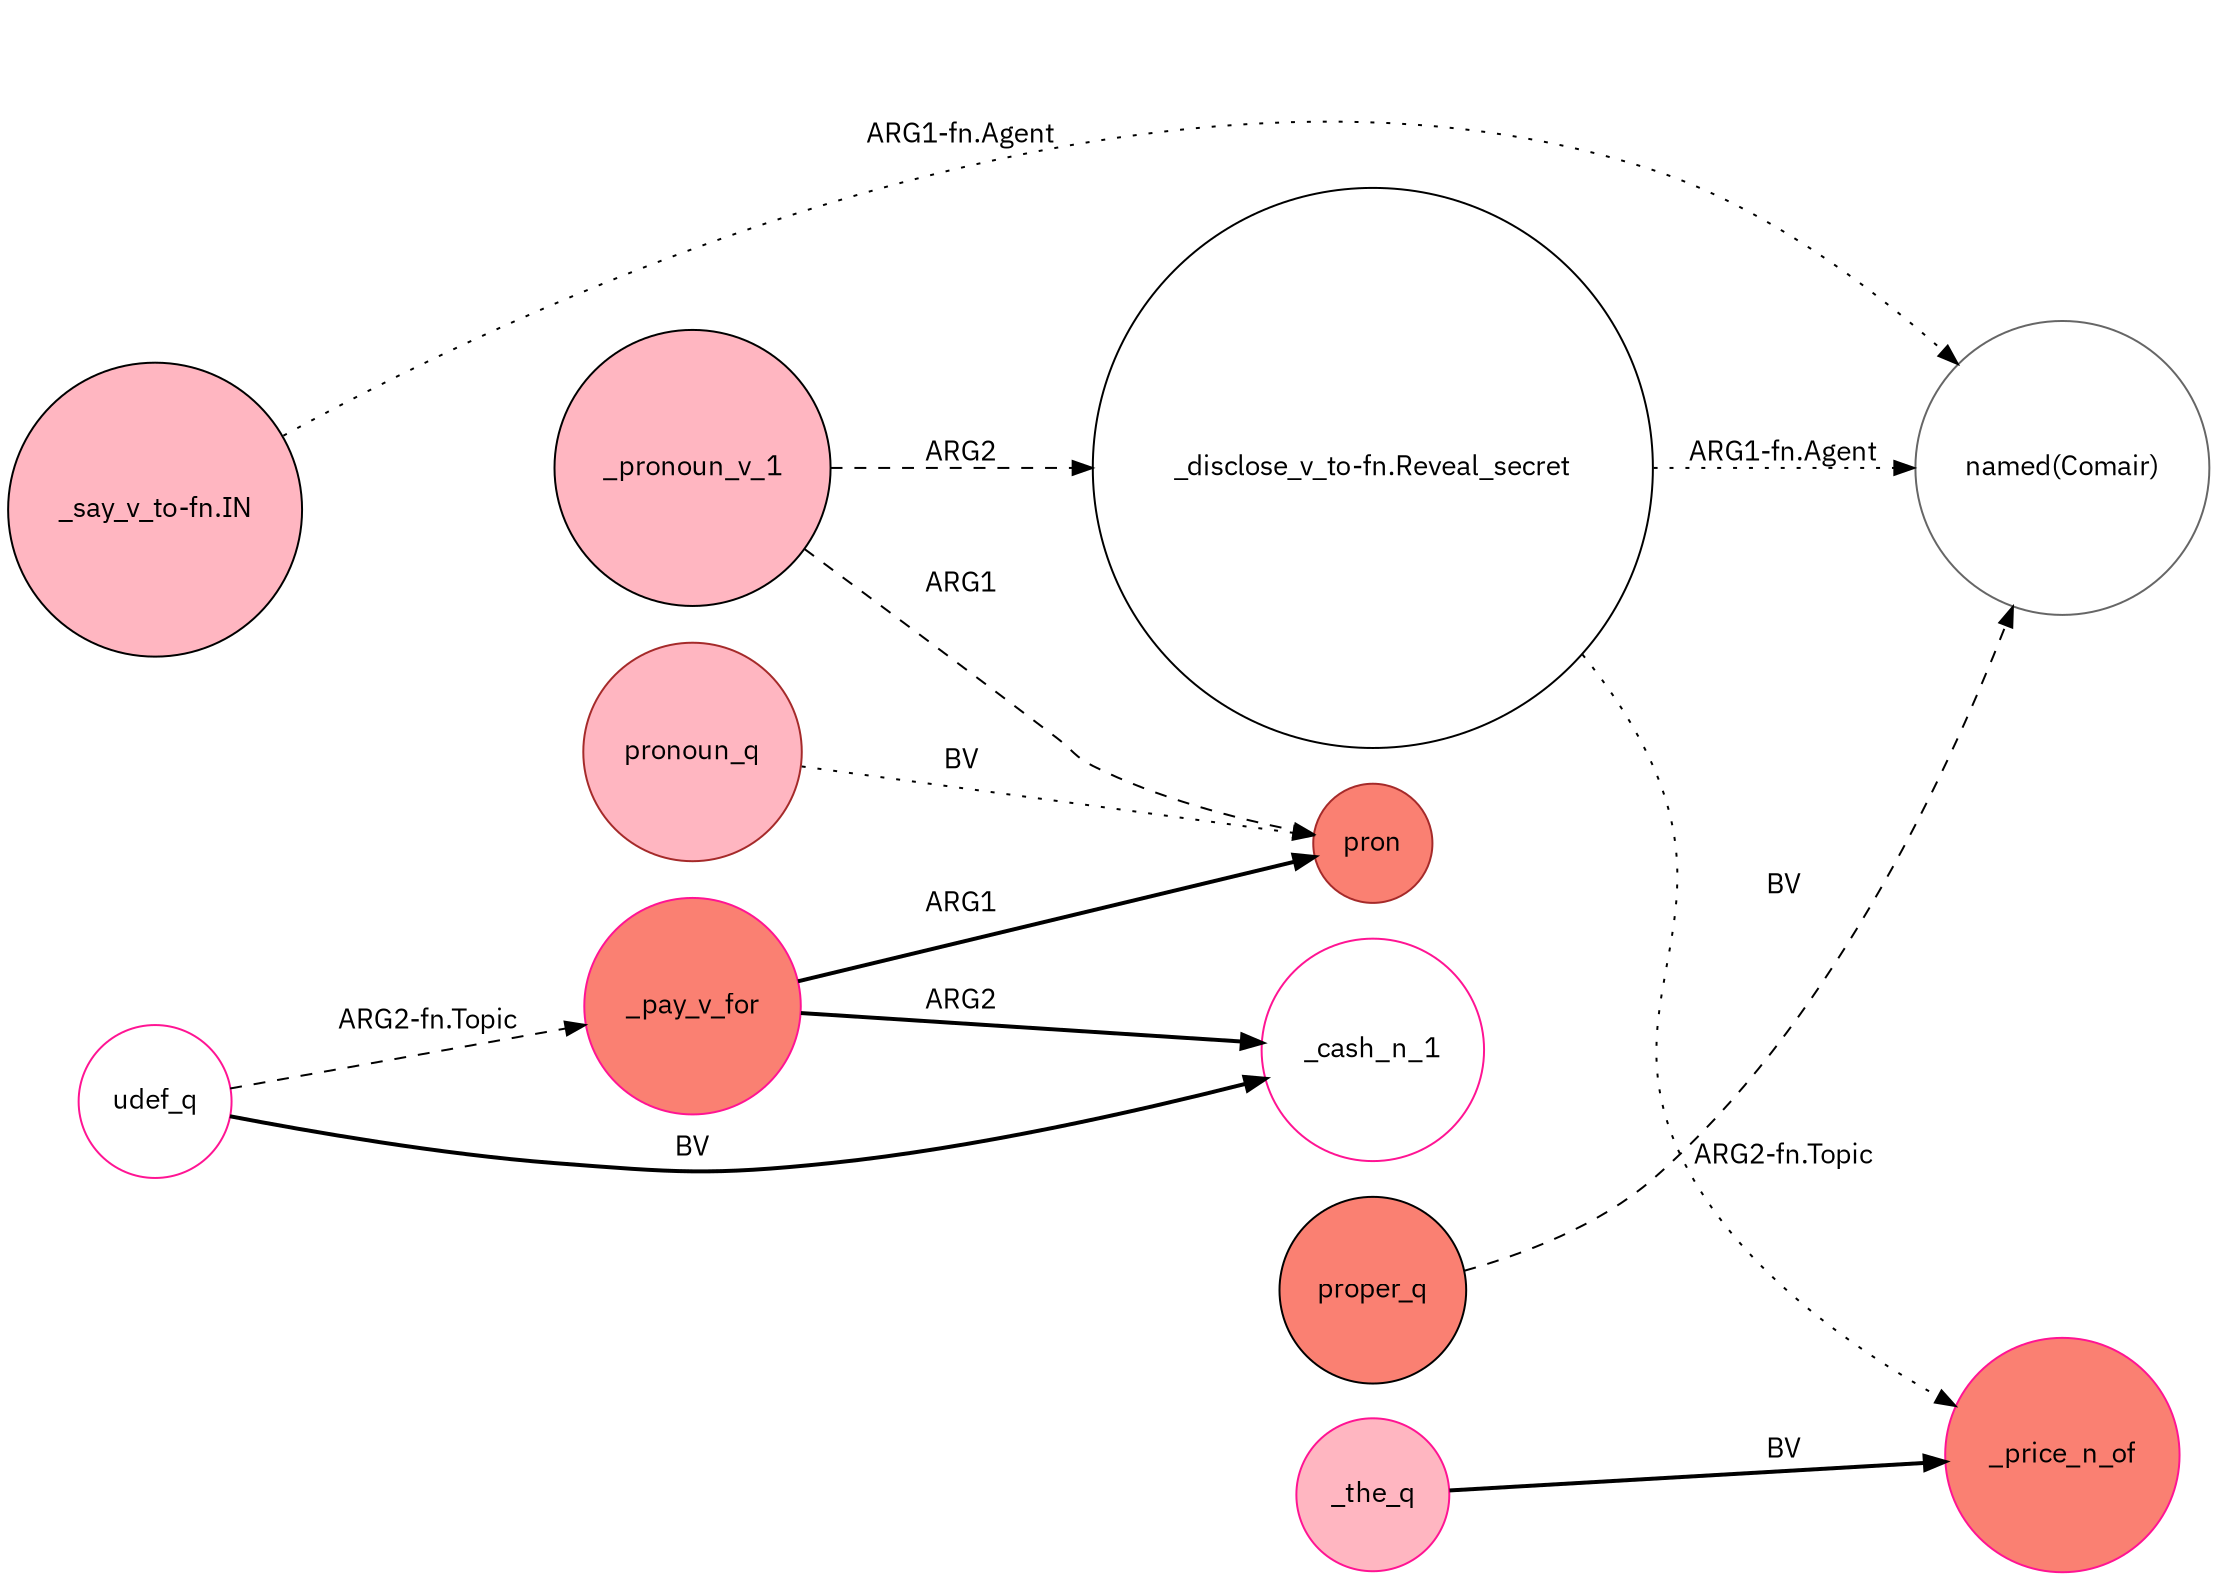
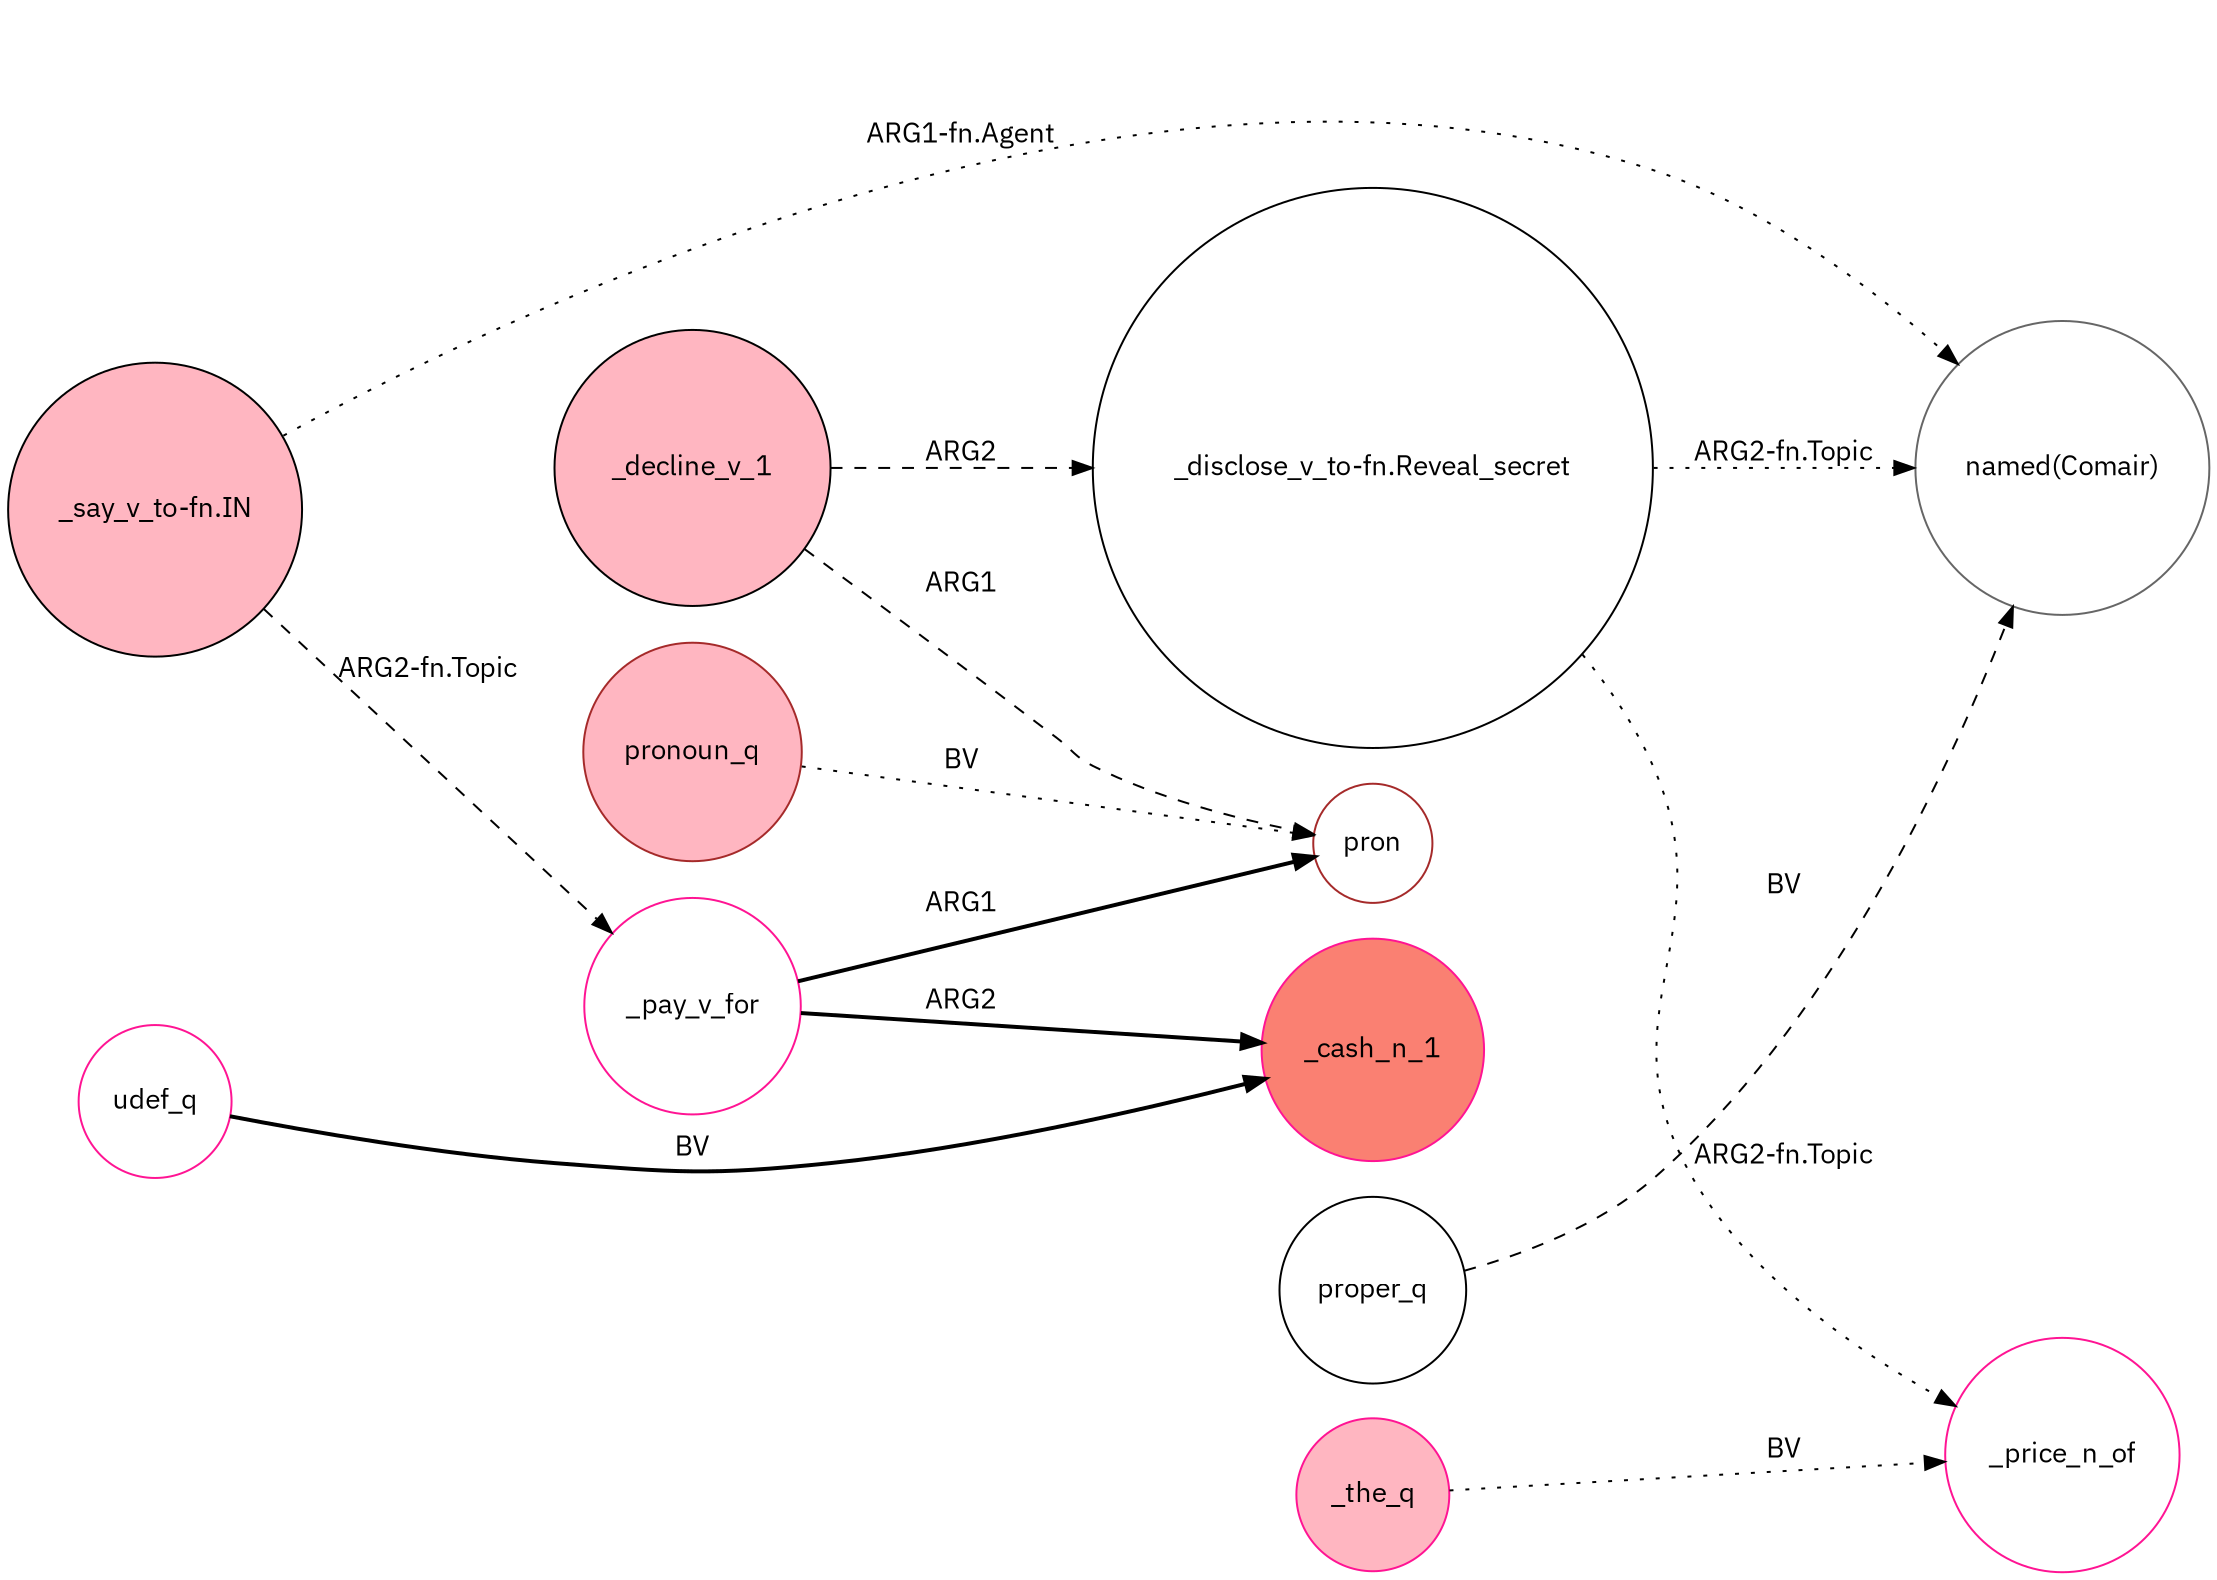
edge "_disclose_v_to-fn.Reveal_secret" -> "named(Comair)": label "ARG1-fn.Agent" -> "ARG2-fn.Topic"
node "_pronoun_v_1": label "_pronoun_v_1" -> "_decline_v_1"
node "pron": fillcolor salmon -> white
node "_pay_v_for": fillcolor salmon -> white
node "_cash_n_1": fillcolor white -> salmon
edge "udef_q" -> "_pay_v_for": now "_say_v_to-fn.IN" -> "_pay_v_for"
node "proper_q": fillcolor salmon -> white
node "_price_n_of": fillcolor salmon -> white
edge "_the_q" -> "_price_n_of": style bold -> dotted
